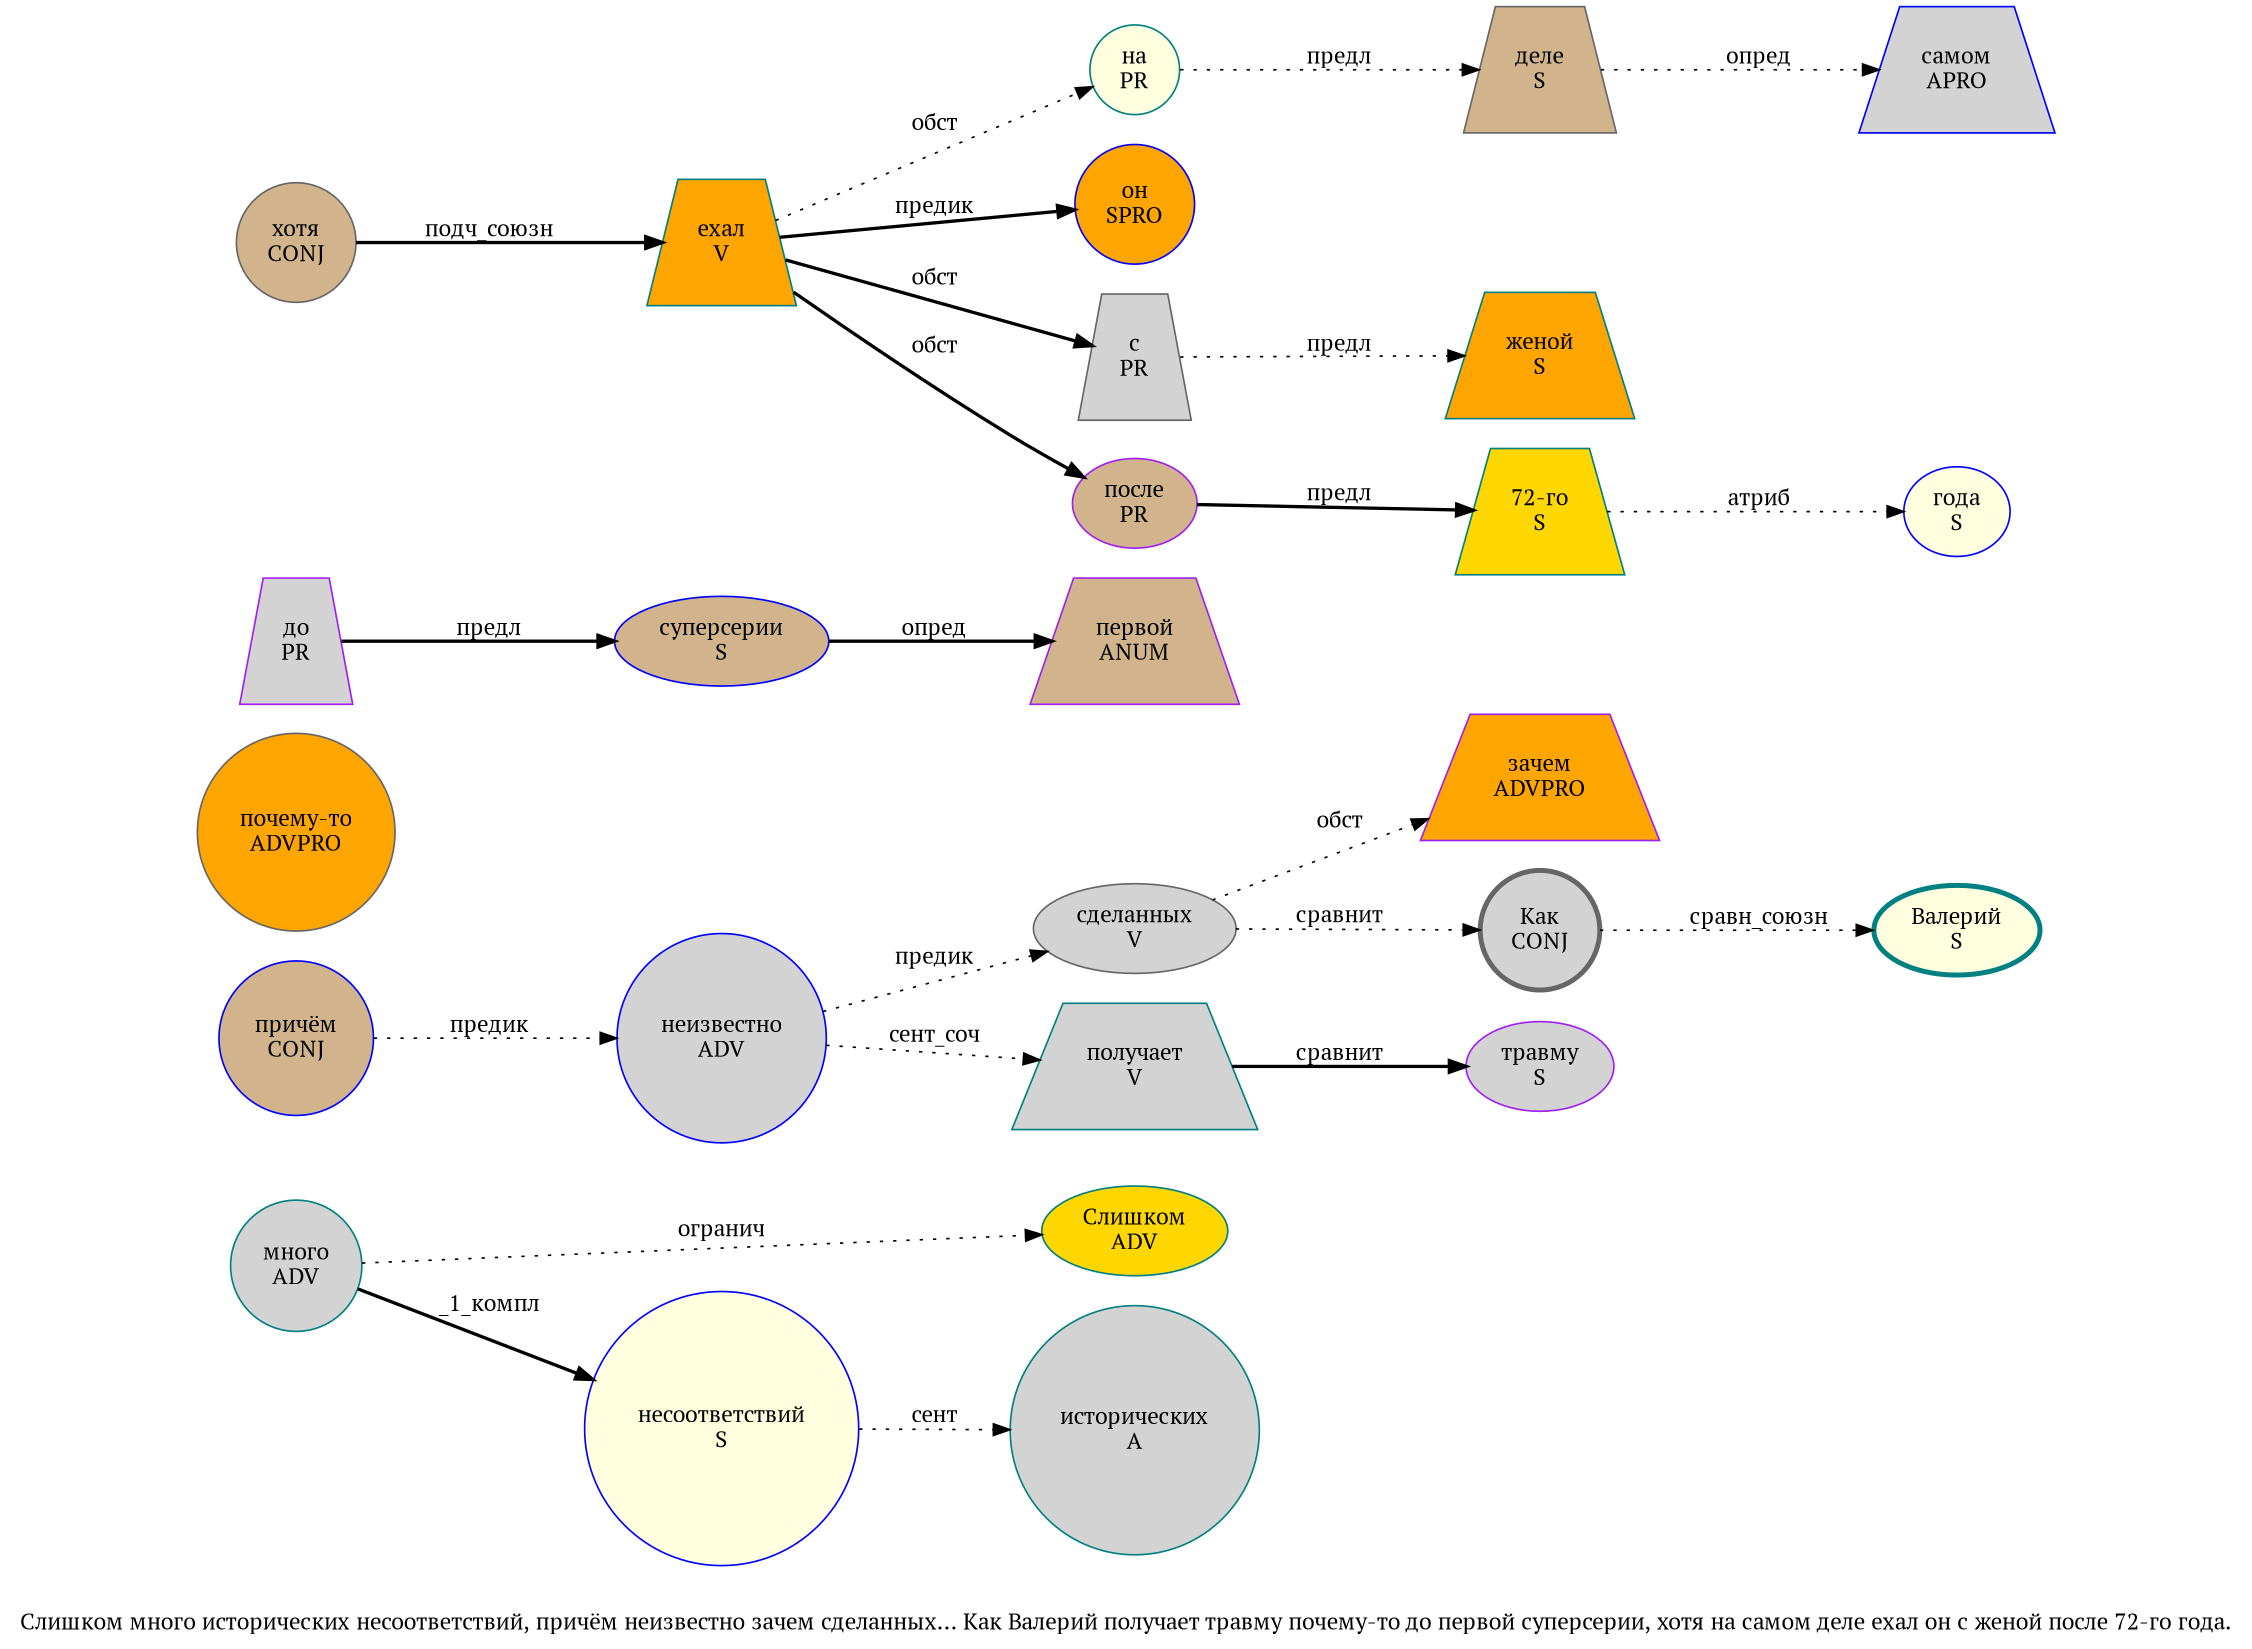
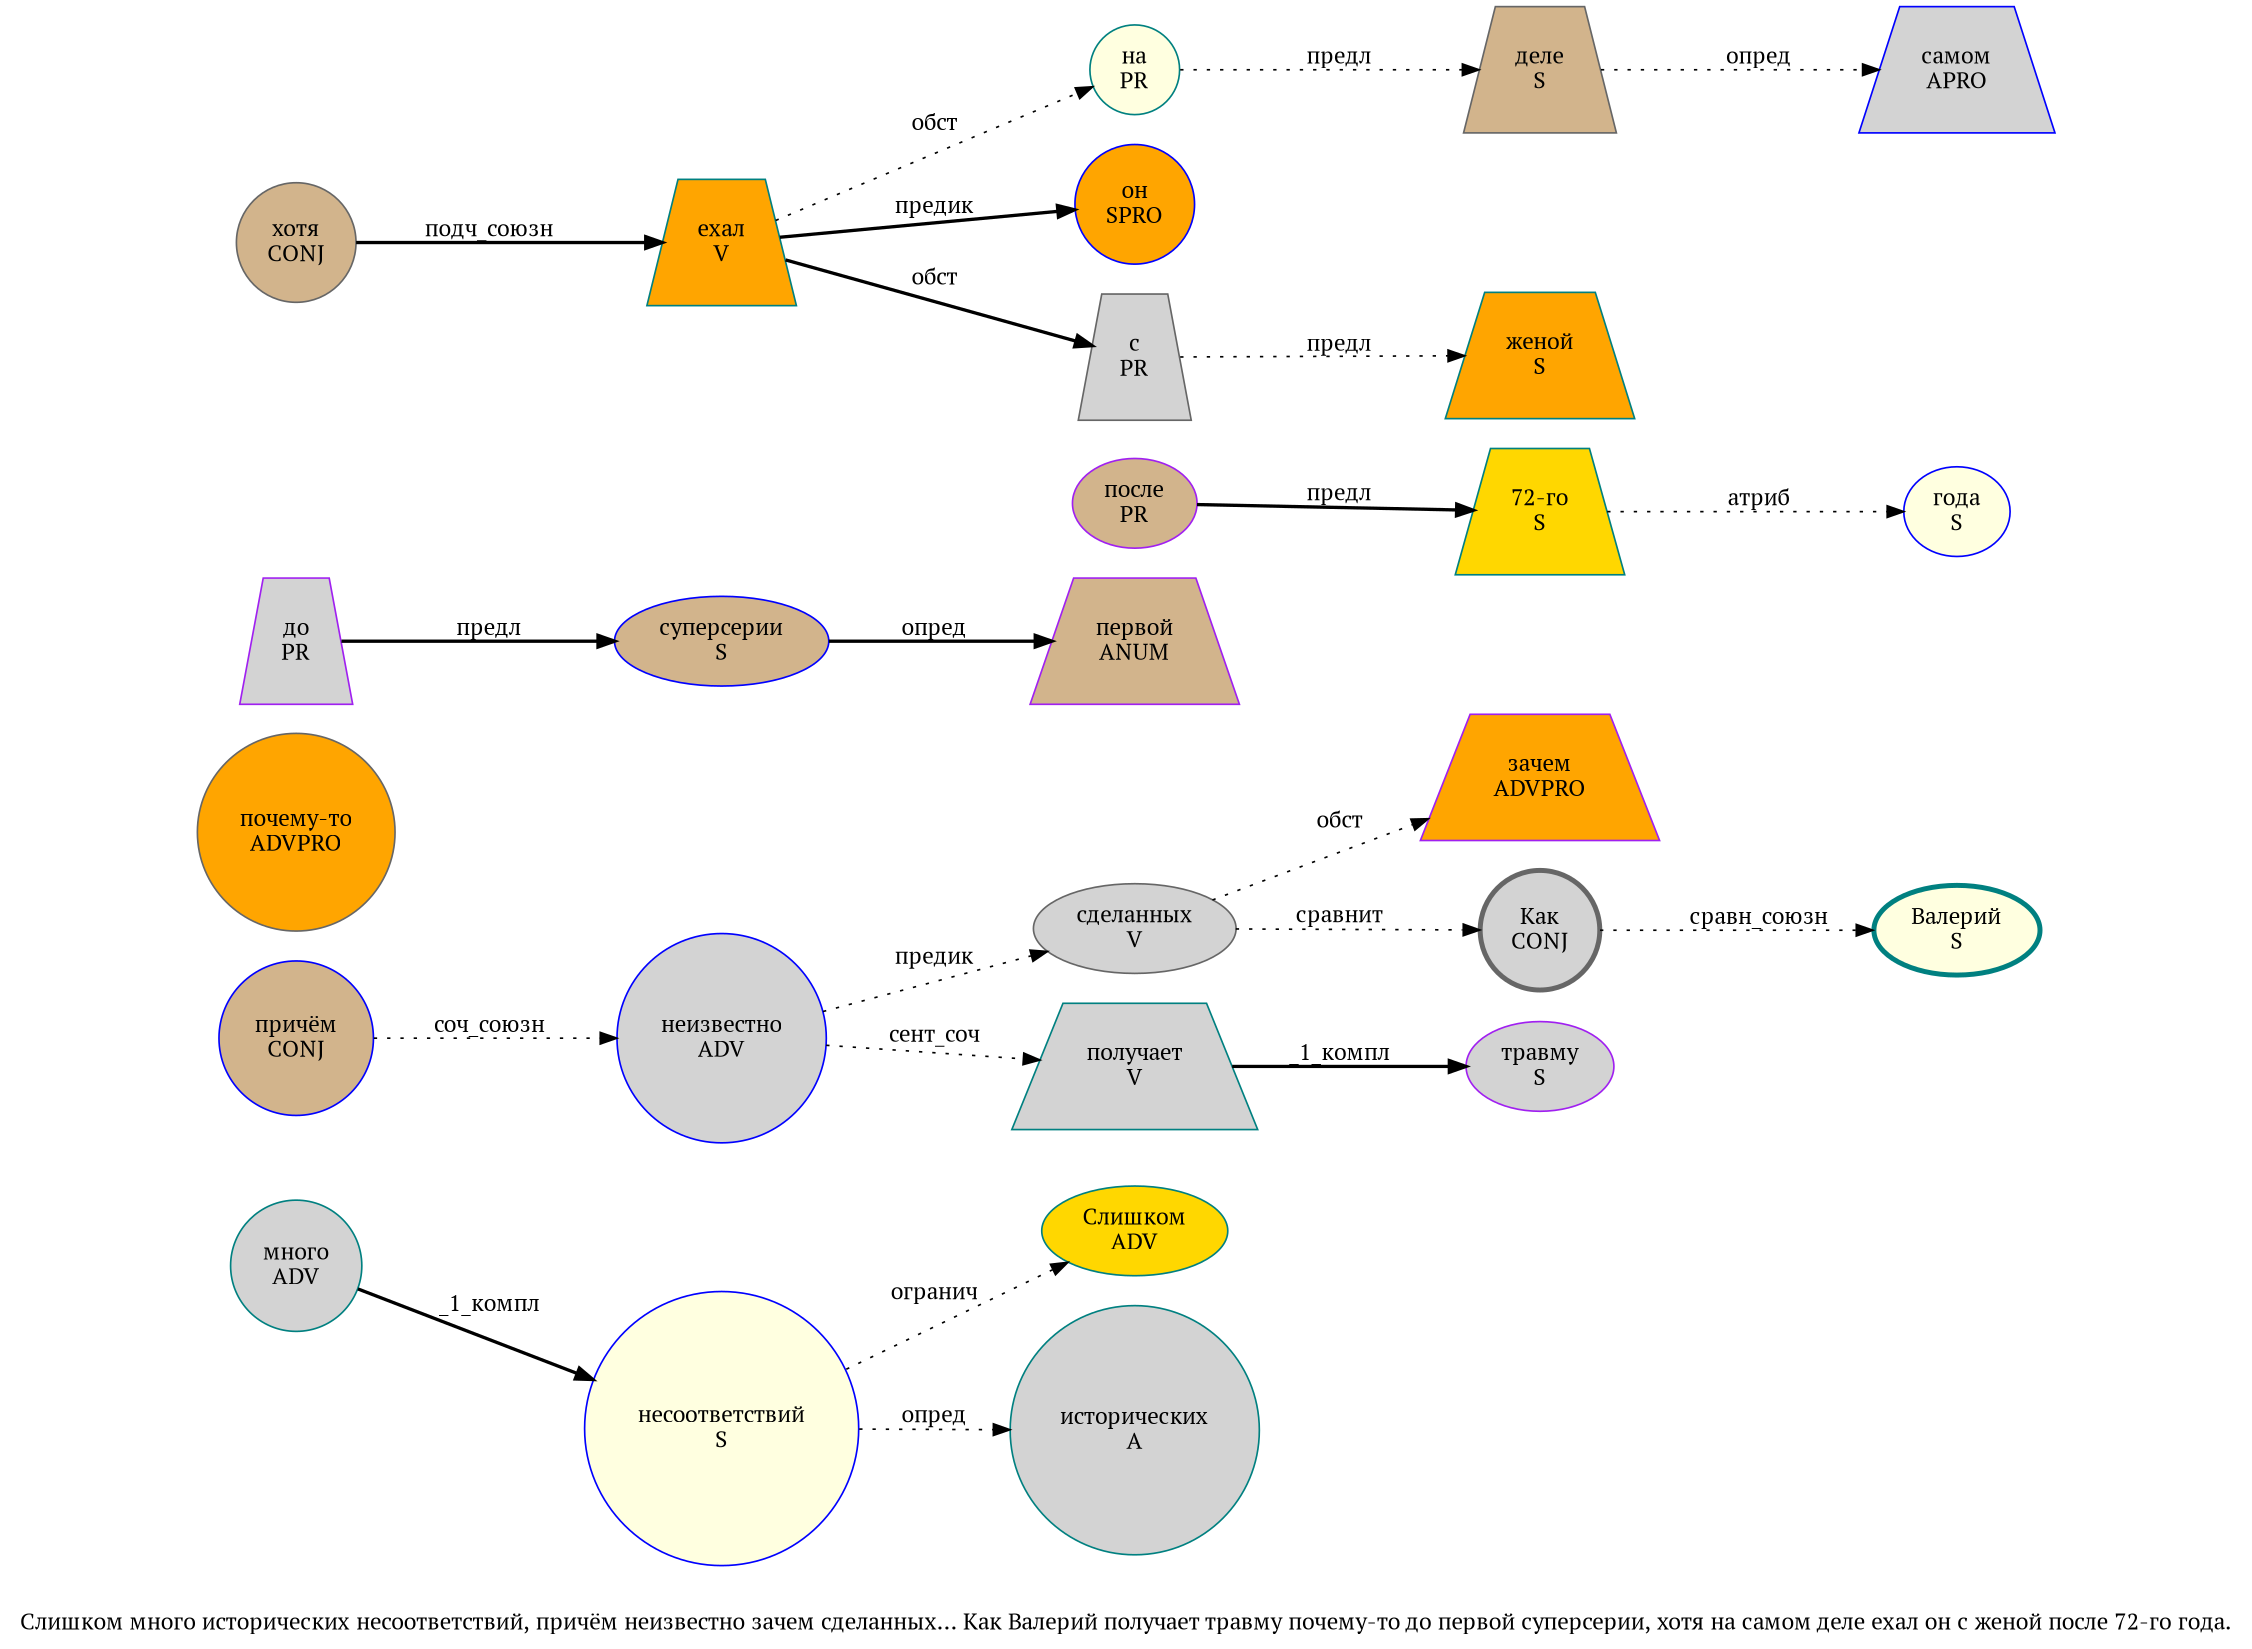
edge "ехал V" -> "после PR": removed, label "обст"
edge "причём CONJ" -> "неизвестно ADV": label "предик" -> "соч_союзн"
edge "получает V" -> "травму S": label "сравнит" -> "_1_компл"
edge "много ADV" -> "Слишком ADV": now "несоответствий S" -> "Слишком ADV"
edge "несоответствий S" -> "исторических A": label "сент" -> "опред"
